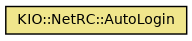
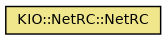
node "KIO::NetRC::AutoLogin": label "KIO::NetRC::AutoLogin" -> "KIO::NetRC::NetRC"
